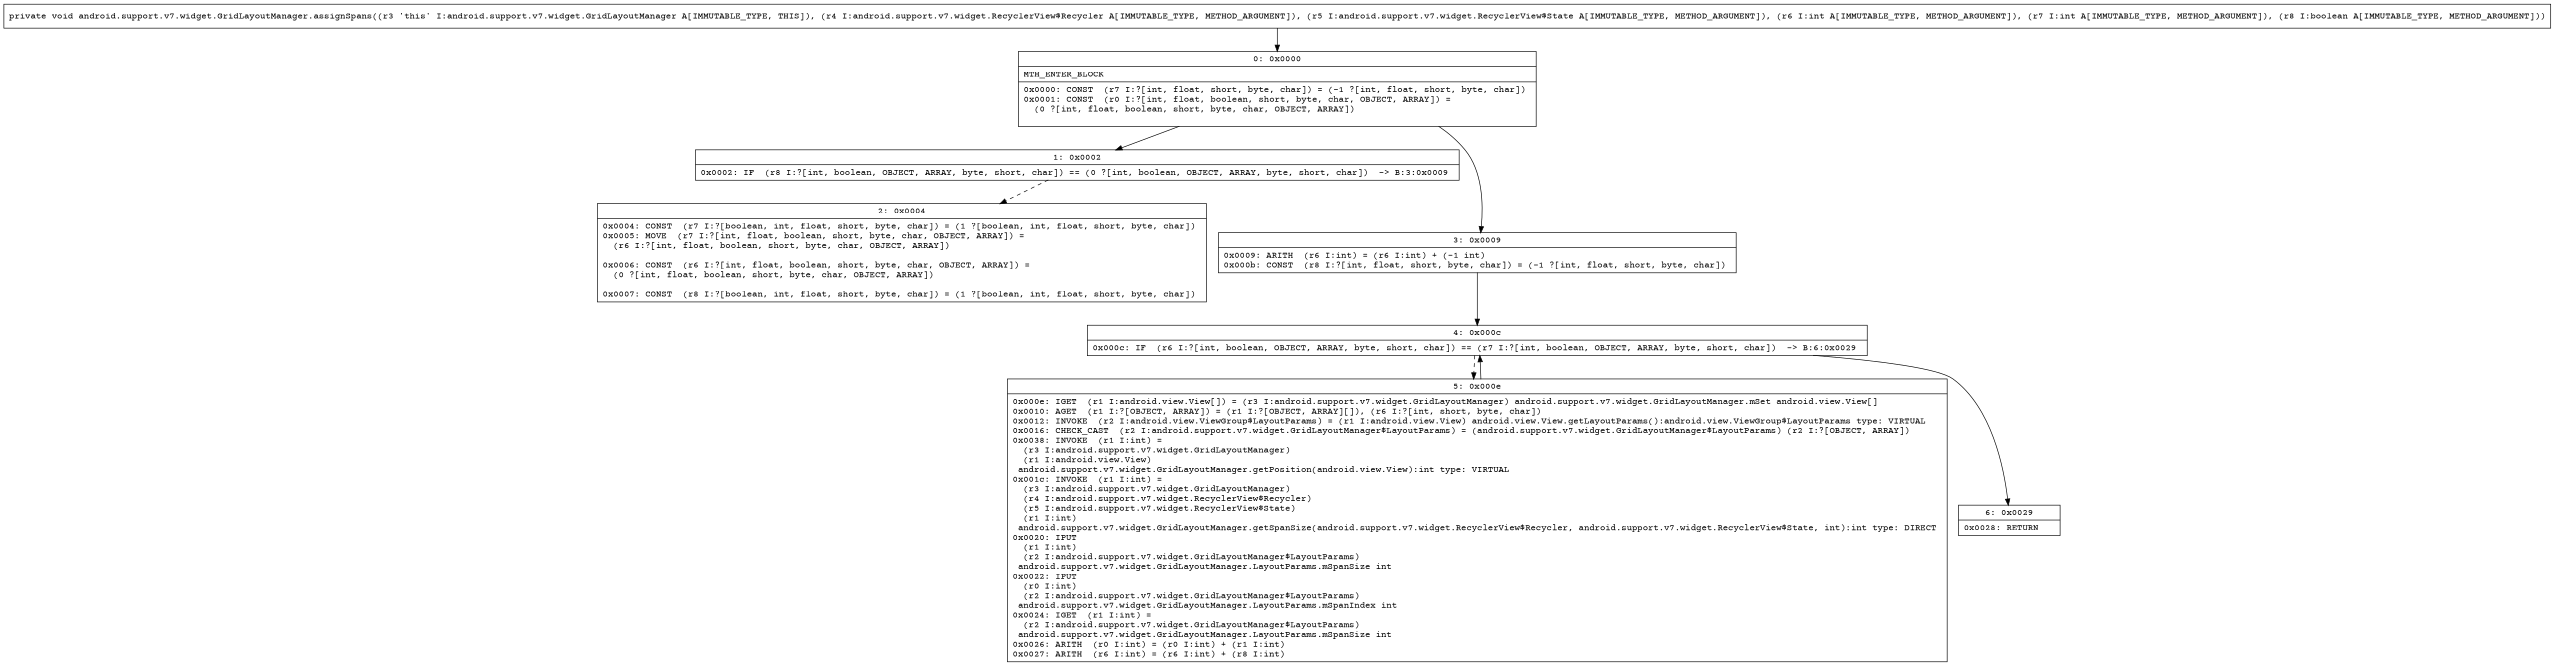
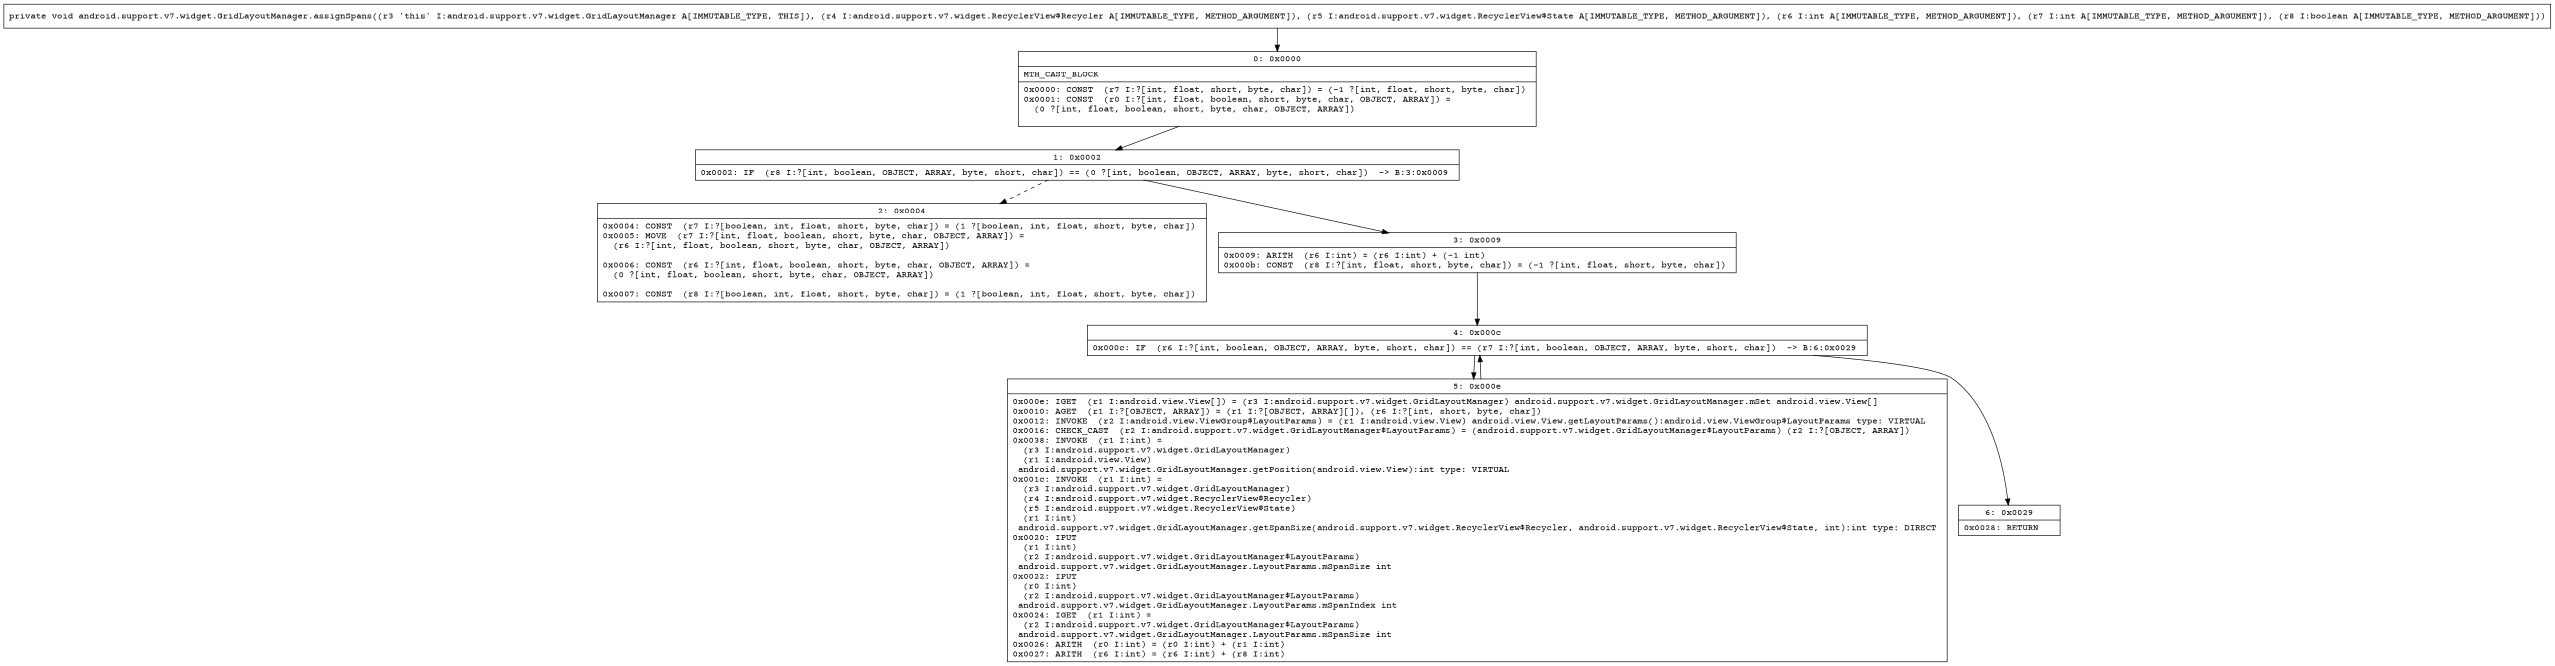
node "0: 0x0000": text "MTH_ENTER_BLOCK" -> "MTH_CAST_BLOCK"
edge "0: 0x0000" -> "3: 0x0009": now "1: 0x0002" -> "3: 0x0009"
edge "4: 0x000c" -> "5: 0x000e": style dashed -> solid
